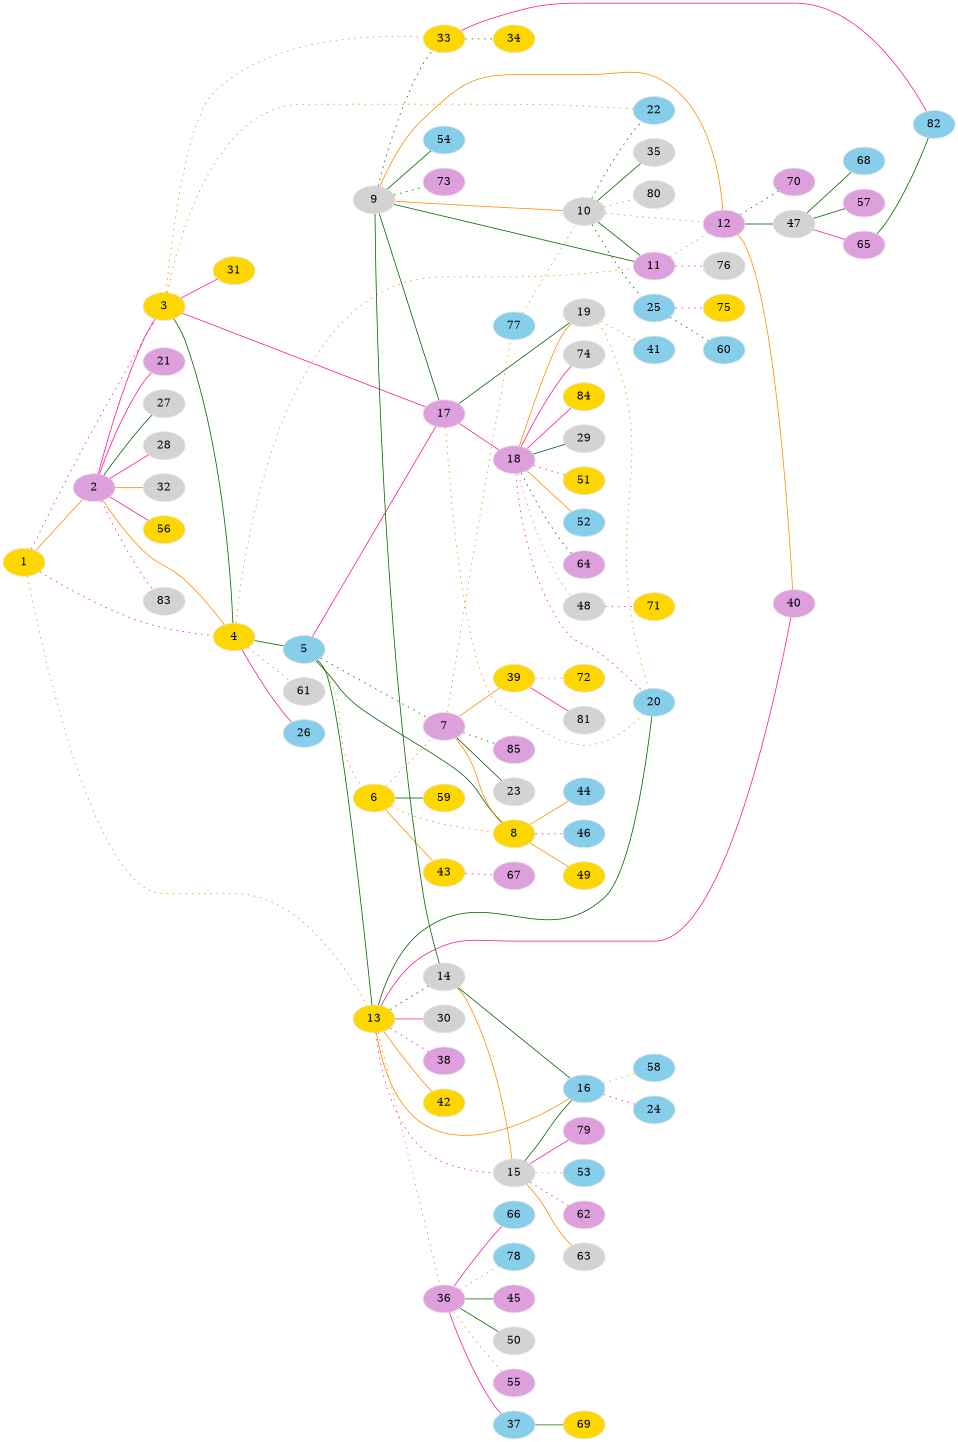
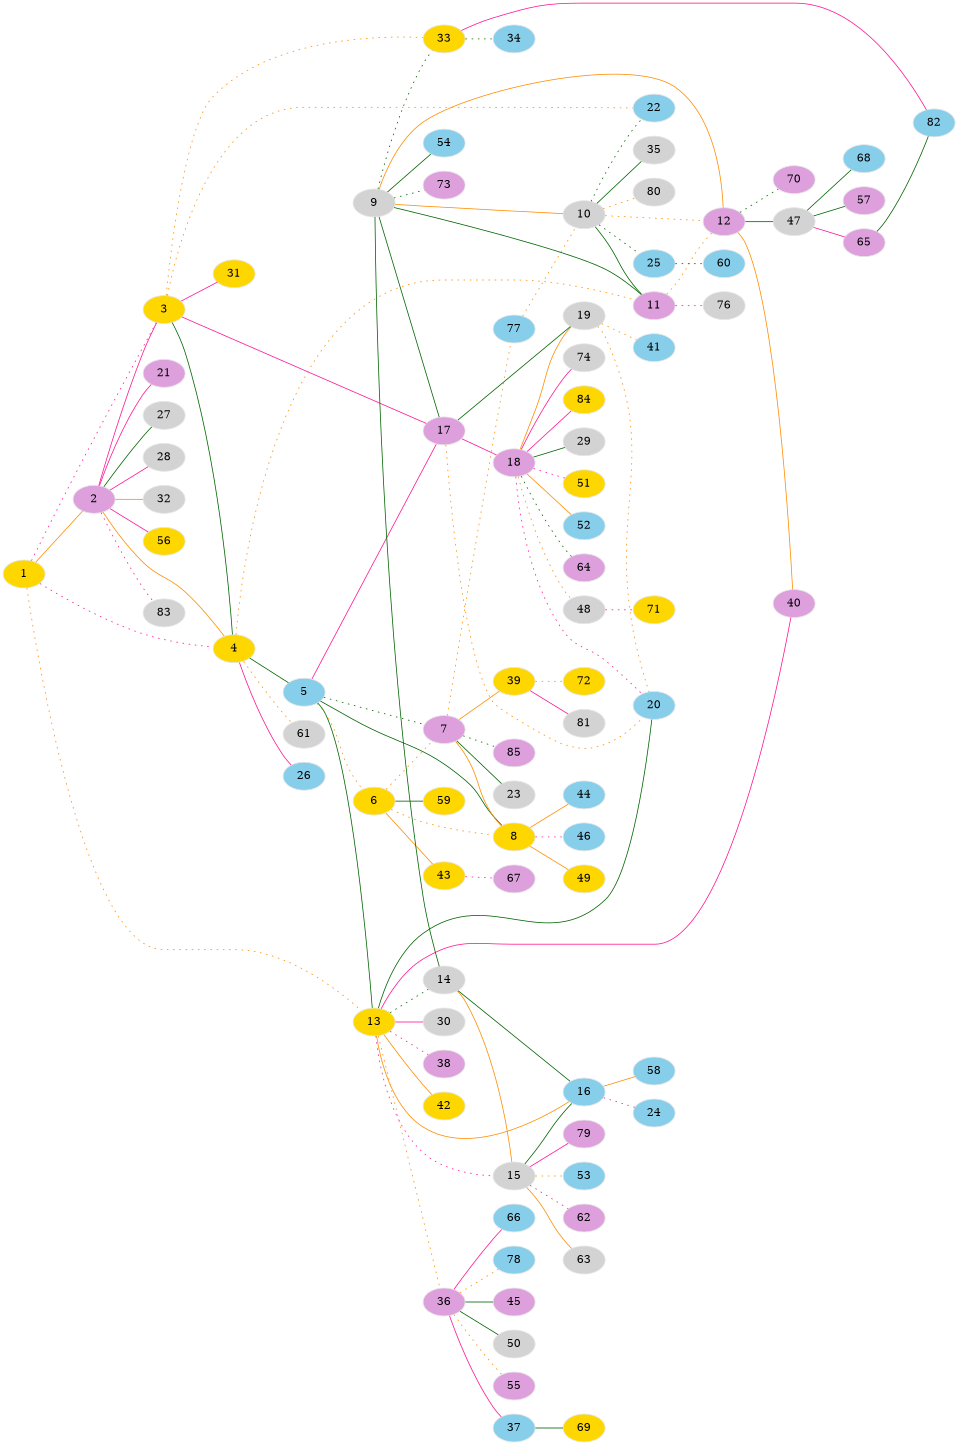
node "34": fillcolor gold -> skyblue
node "75": removed
edge "58" -- "16": style dotted -> solid
